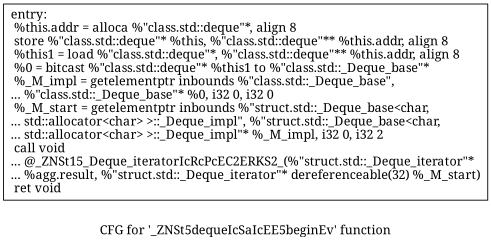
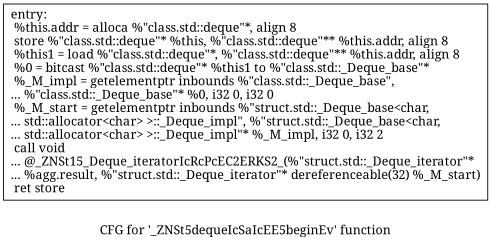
node "entry:": text "ret void" -> "ret store"
